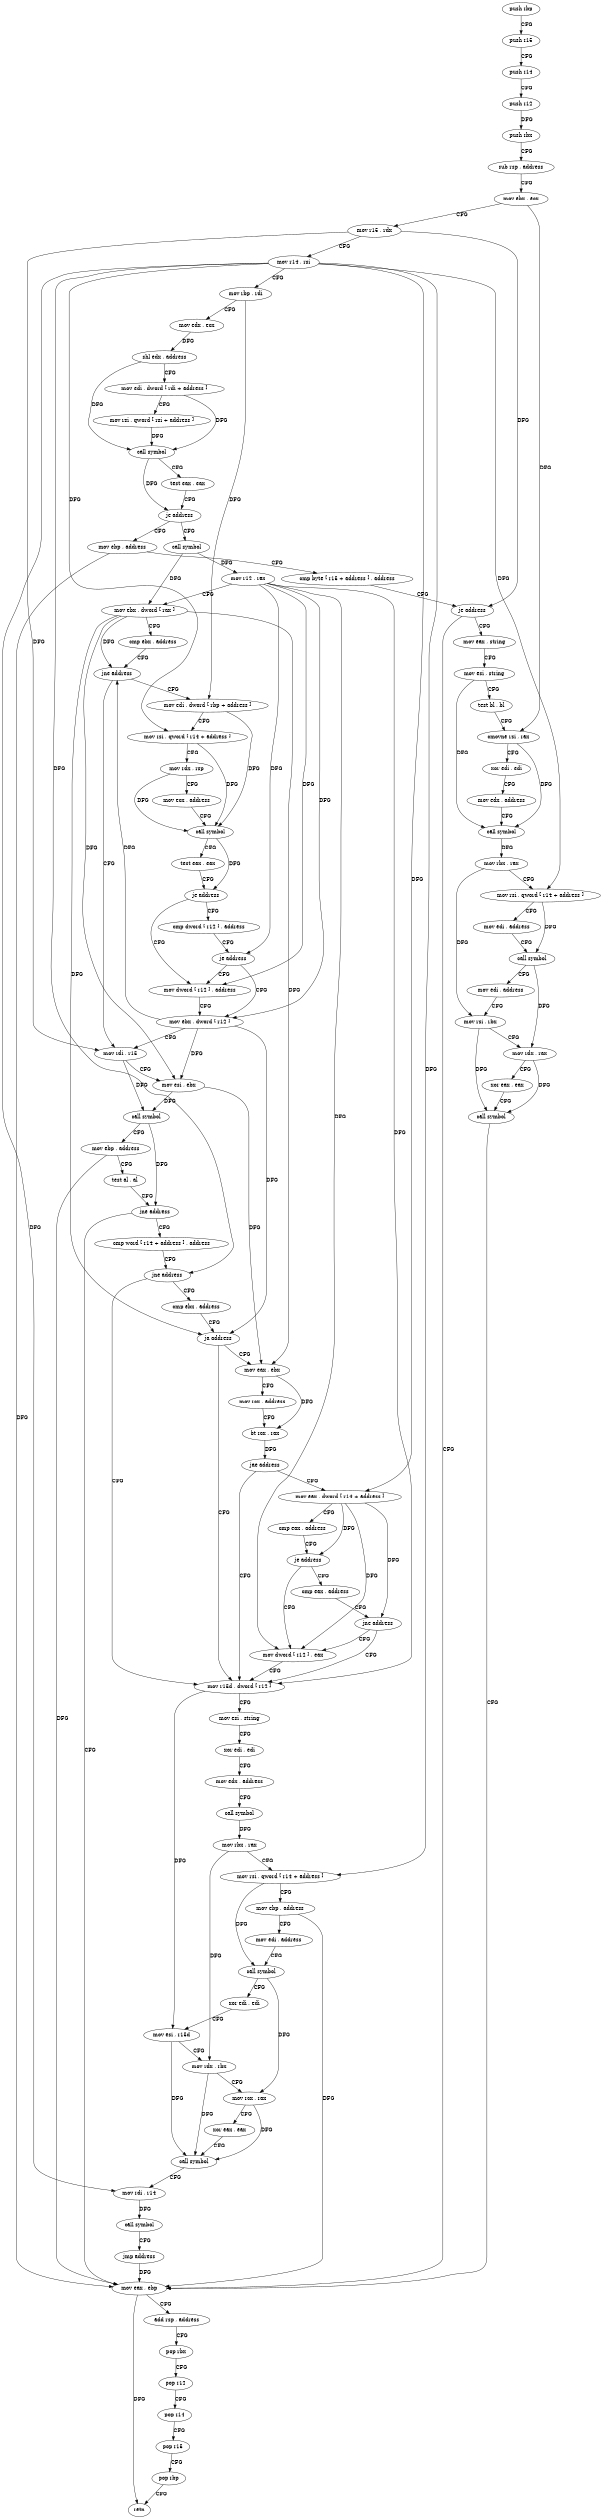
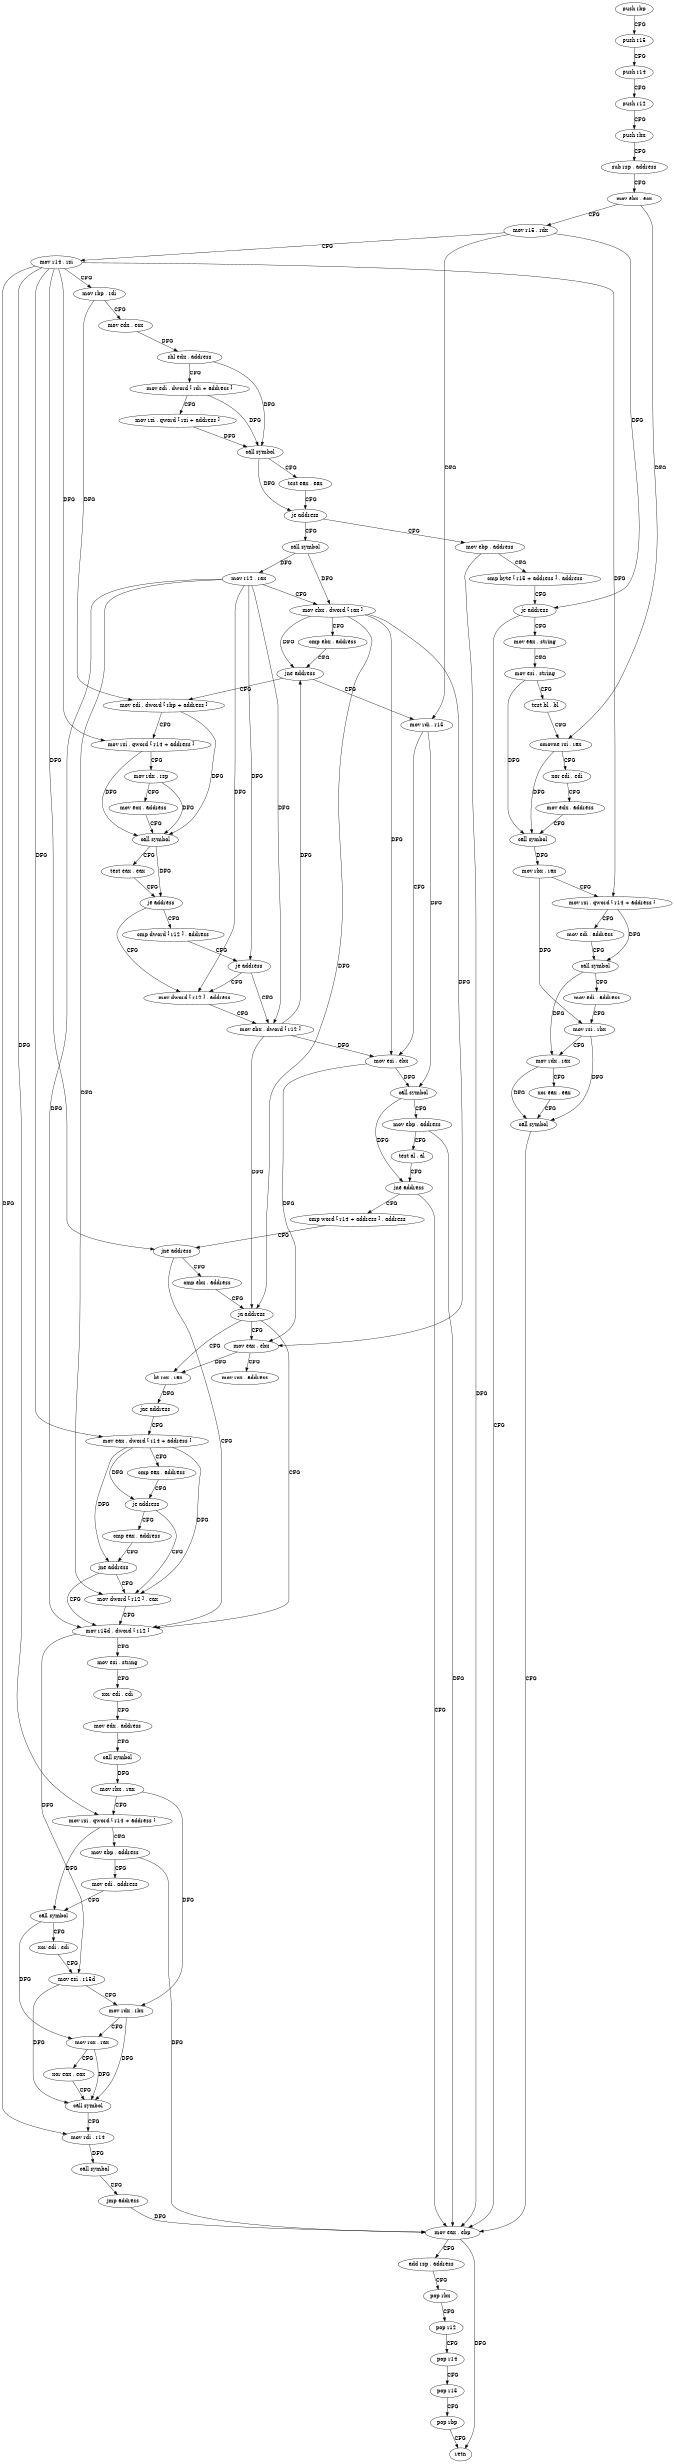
edge "push r12" -> "push rbx": label "DFG" -> "CFG"
edge "mov ebx , dword [ r12 ]" -> "mov rdi , r15": removed, label "CFG"
edge "mov rcx , address" -> "bt rcx , rax": now "ja address" -> "bt rcx , rax"
edge "jae address" -> "mov r15d , dword [ r12 ]": removed, label "CFG"
